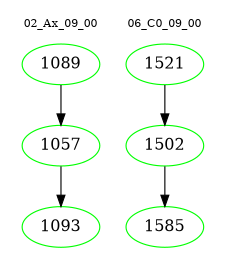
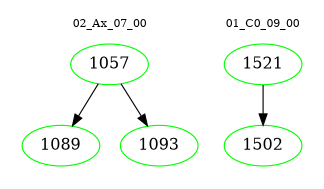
cluster "02_Ax_09_00": label "02_Ax_09_00" -> "02_Ax_07_00"
cluster "06_C0_09_00": label "06_C0_09_00" -> "01_C0_09_00"
edge "1089" -> "1057": reversed
node "1585": removed
